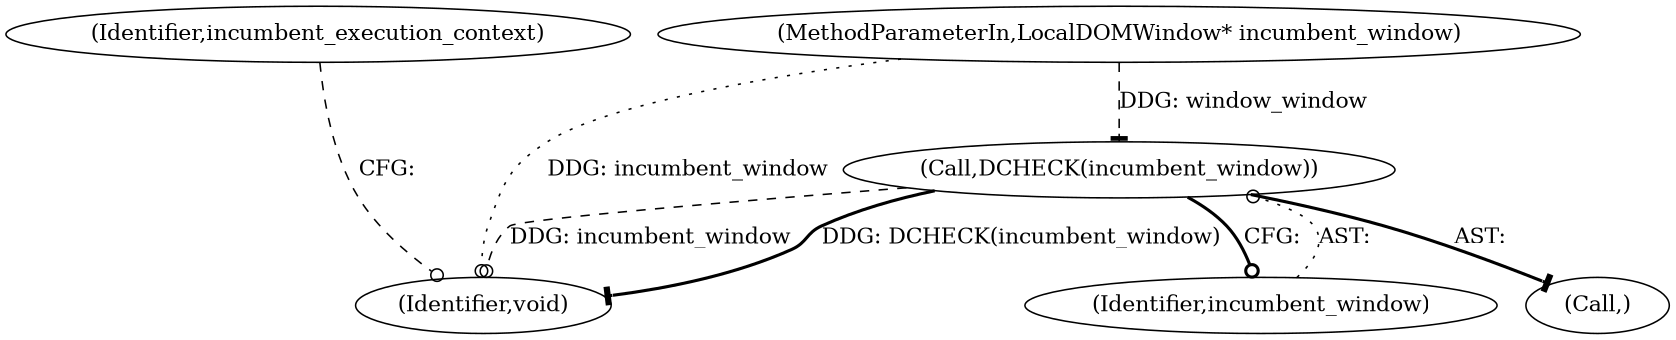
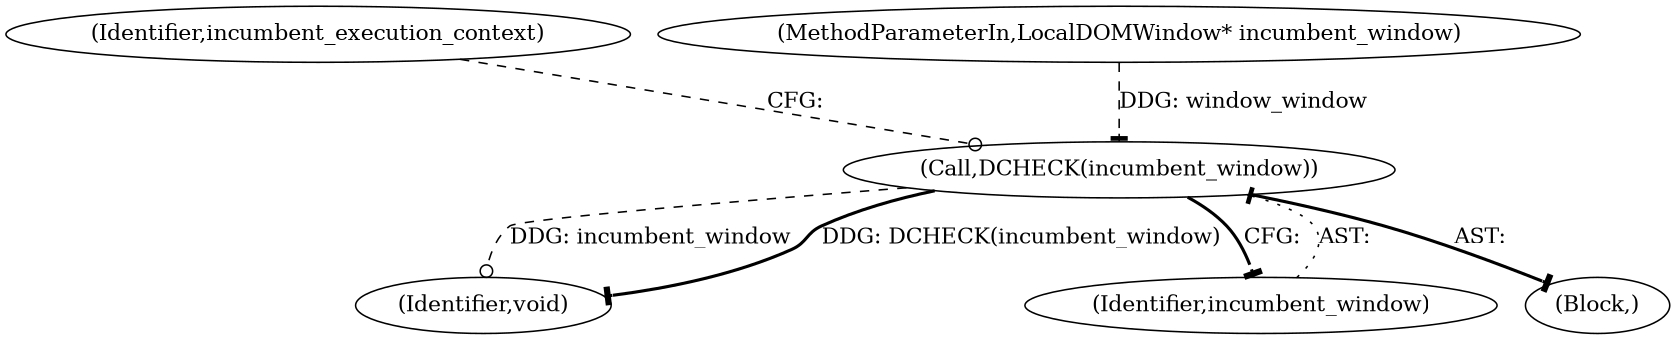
edge "(MethodParameterIn,LocalDOMWindow* incumbent_window)" -> "(Identifier,void)": removed, label "DDG: incumbent_window"
edge "(Identifier,incumbent_execution_context)" -> "(Identifier,void)": now "(Identifier,incumbent_execution_context)" -> "(Call,DCHECK(incumbent_window))"
edge "(Call,DCHECK(incumbent_window))" -> "(Identifier,incumbent_window)": arrowhead odot -> tee
edge "(Identifier,incumbent_window)" -> "(Call,DCHECK(incumbent_window))": arrowhead odot -> tee
node "(Call,)": label "(Call,)" -> "(Block,)"
